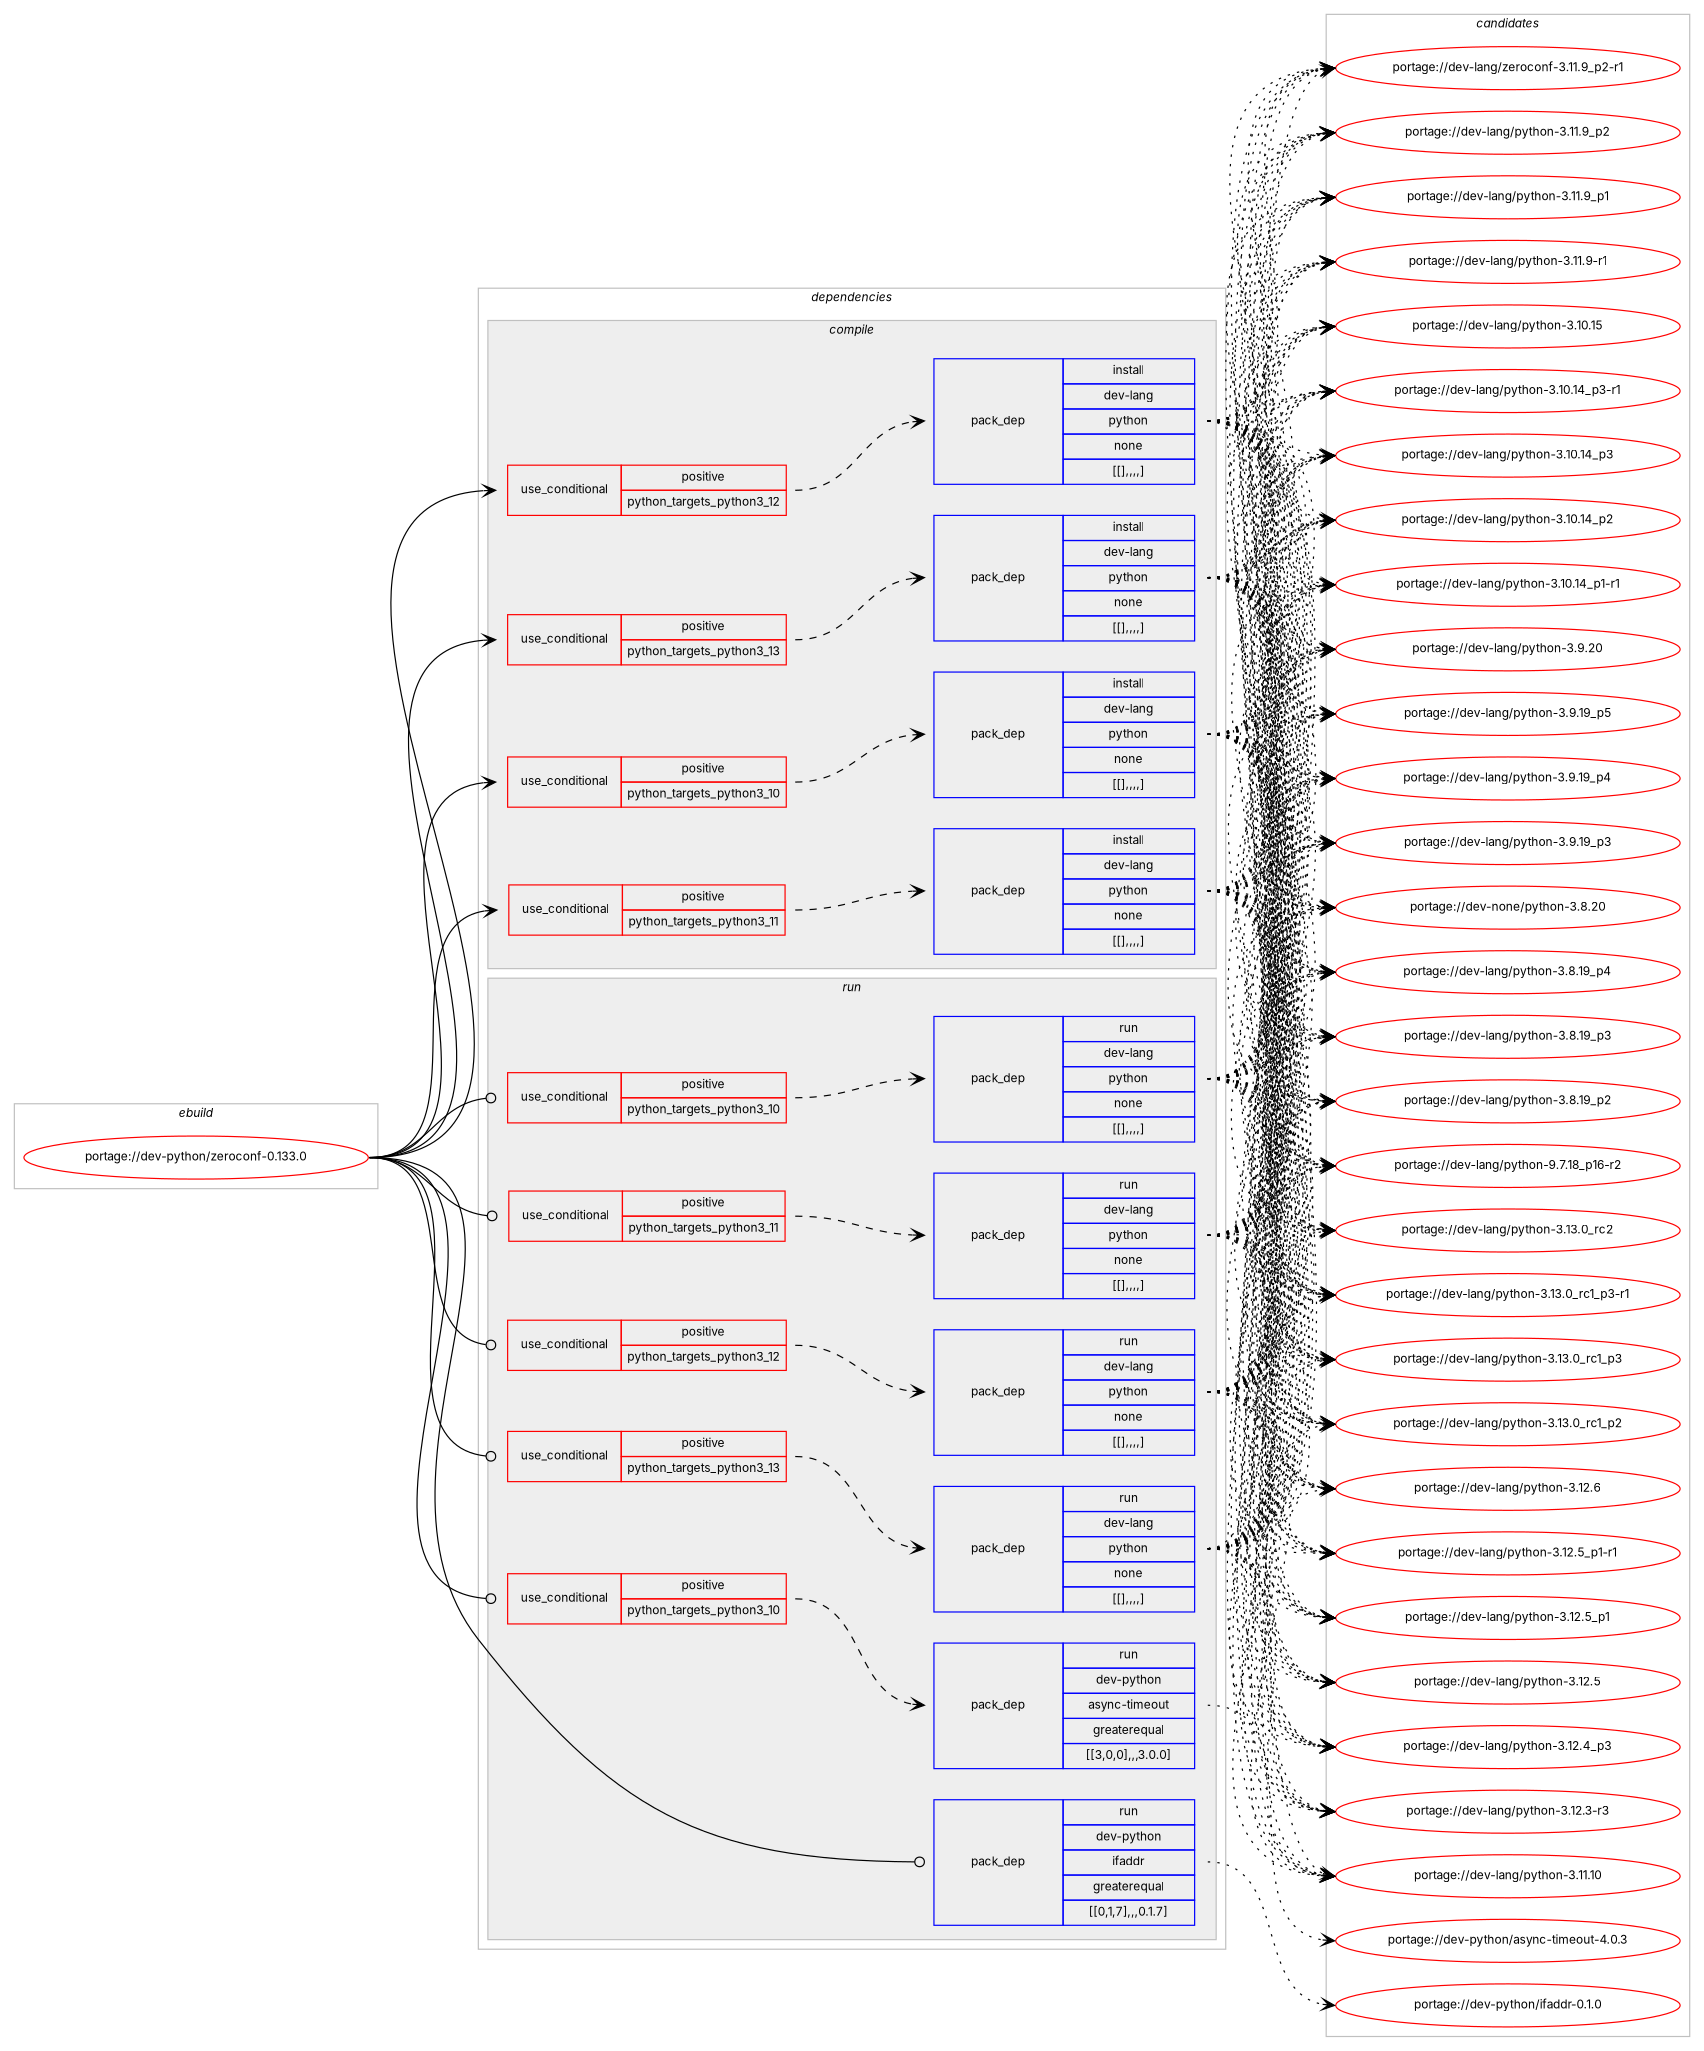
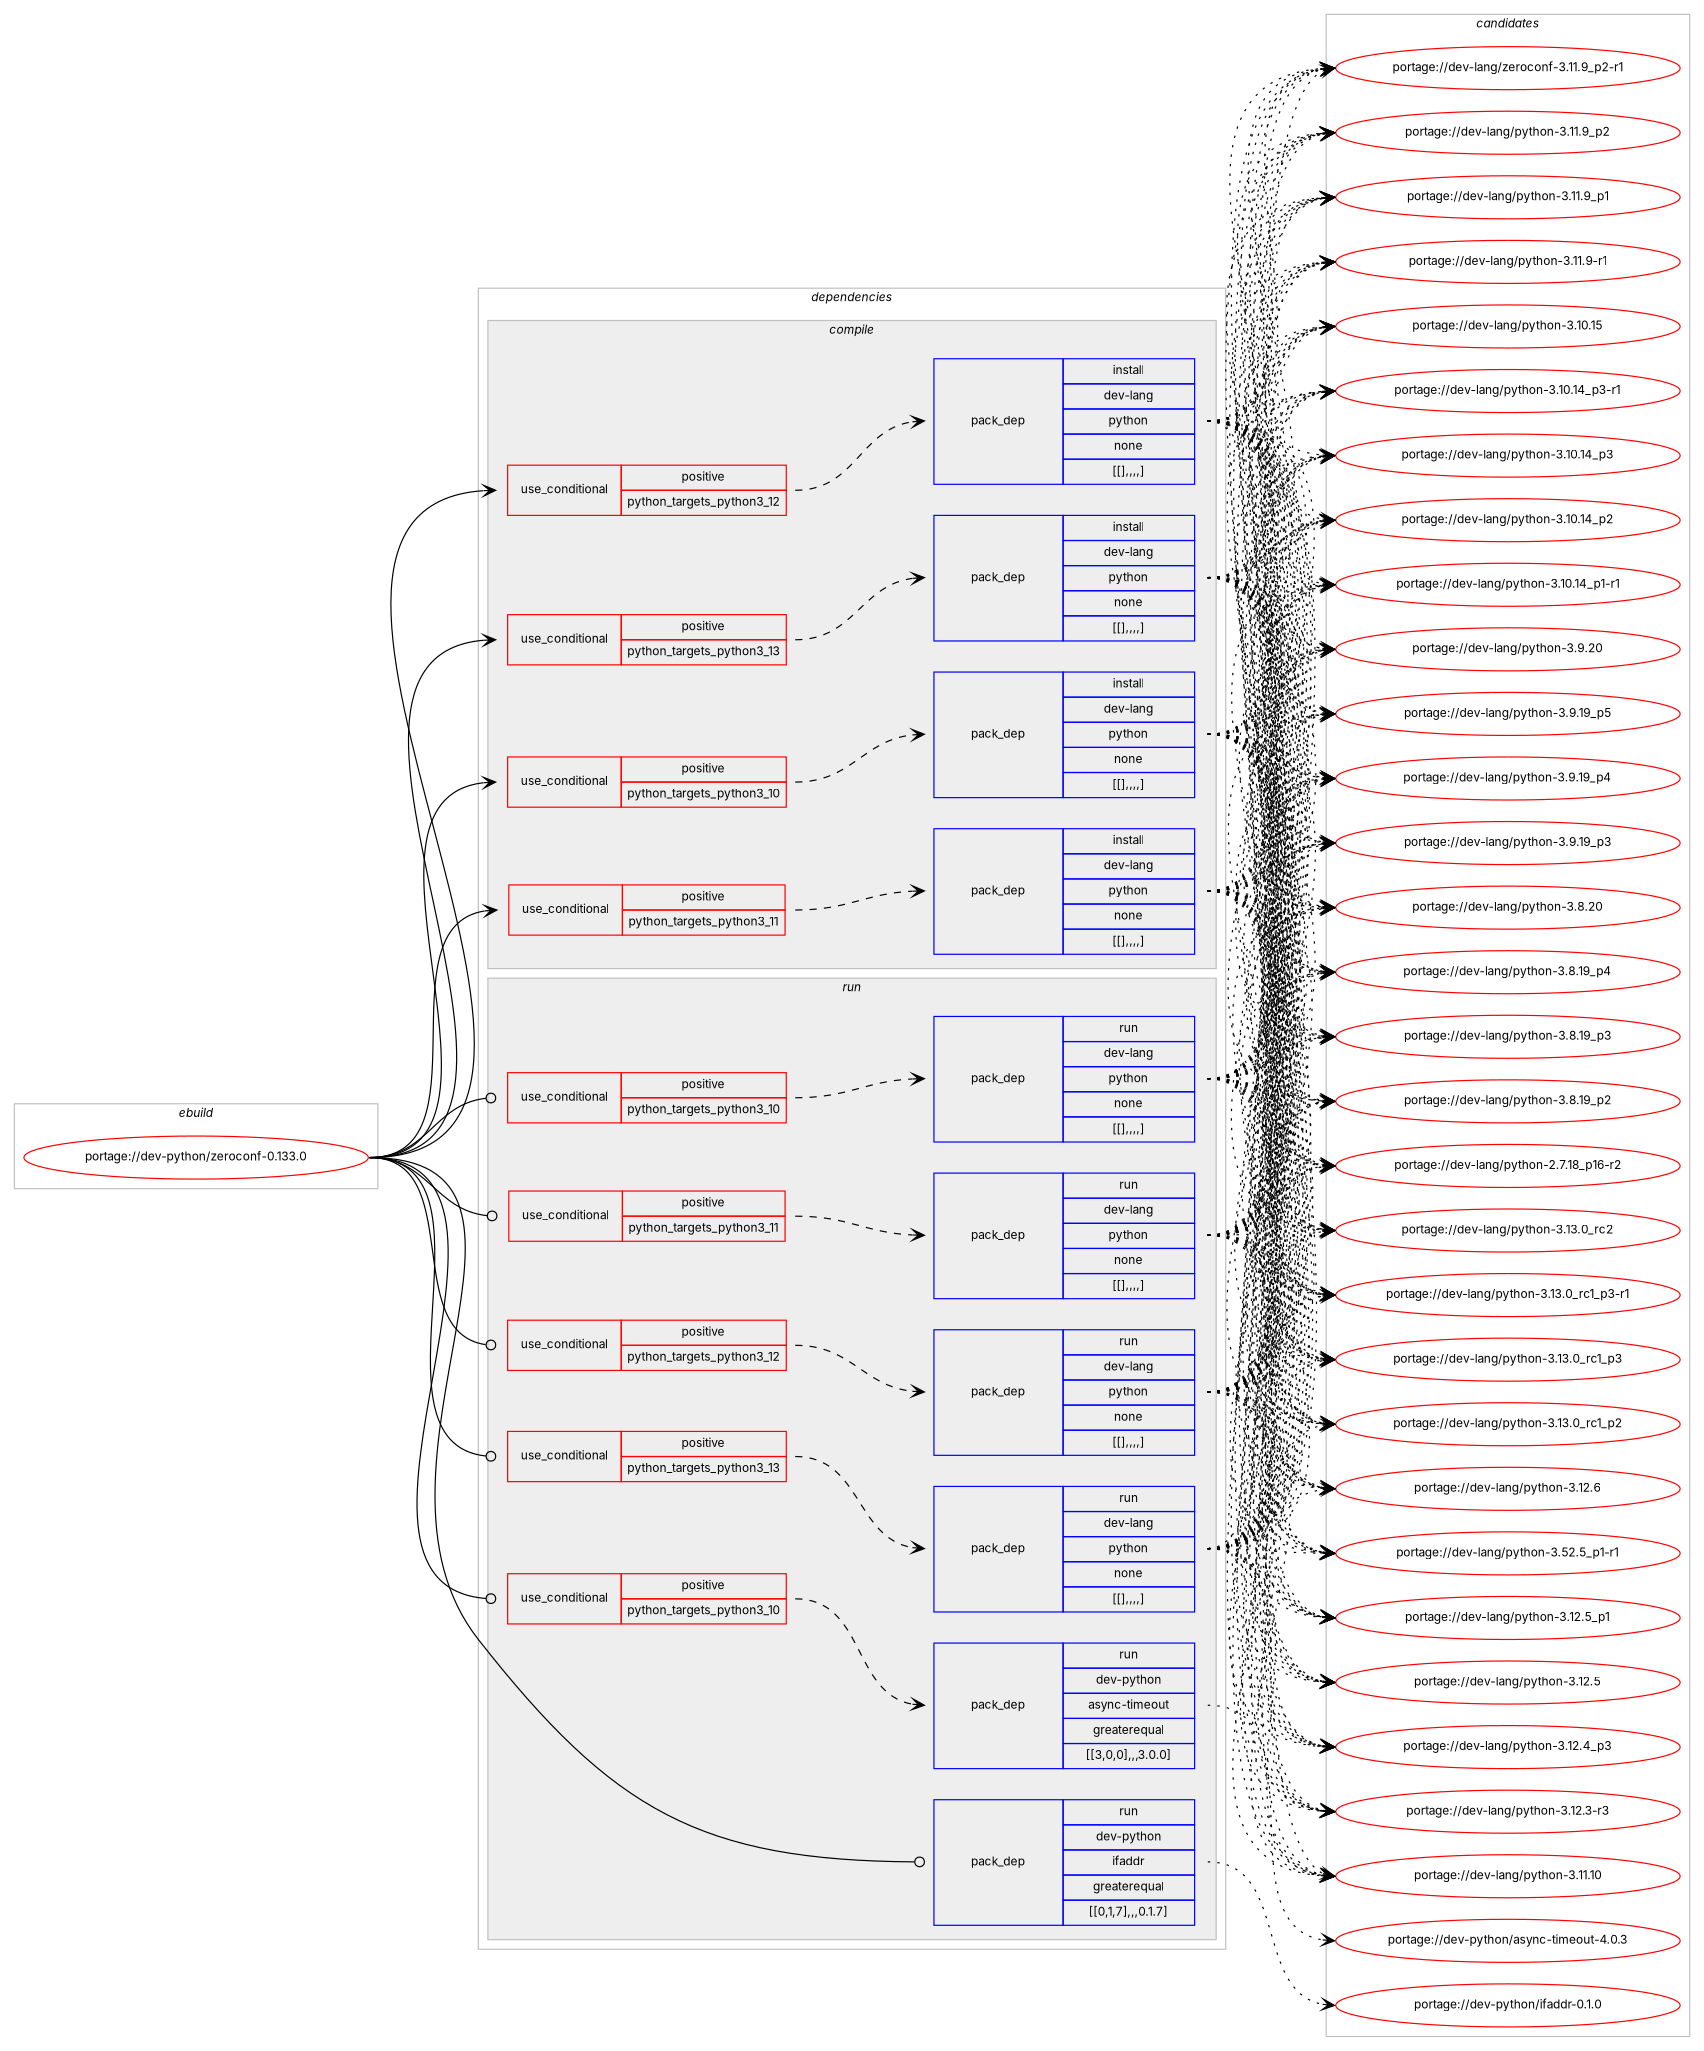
node "portage://dev-none/python-3.8.20": label "portage://dev-none/python-3.8.20" -> "portage://dev-lang/python-3.8.20"
node "portage://dev-lang/python-9.7.18_p16-r2": label "portage://dev-lang/python-9.7.18_p16-r2" -> "portage://dev-lang/python-2.7.18_p16-r2"
node "portage://dev-lang/python-3.12.5_p1-r1": label "portage://dev-lang/python-3.12.5_p1-r1" -> "portage://dev-lang/python-3.52.5_p1-r1"
